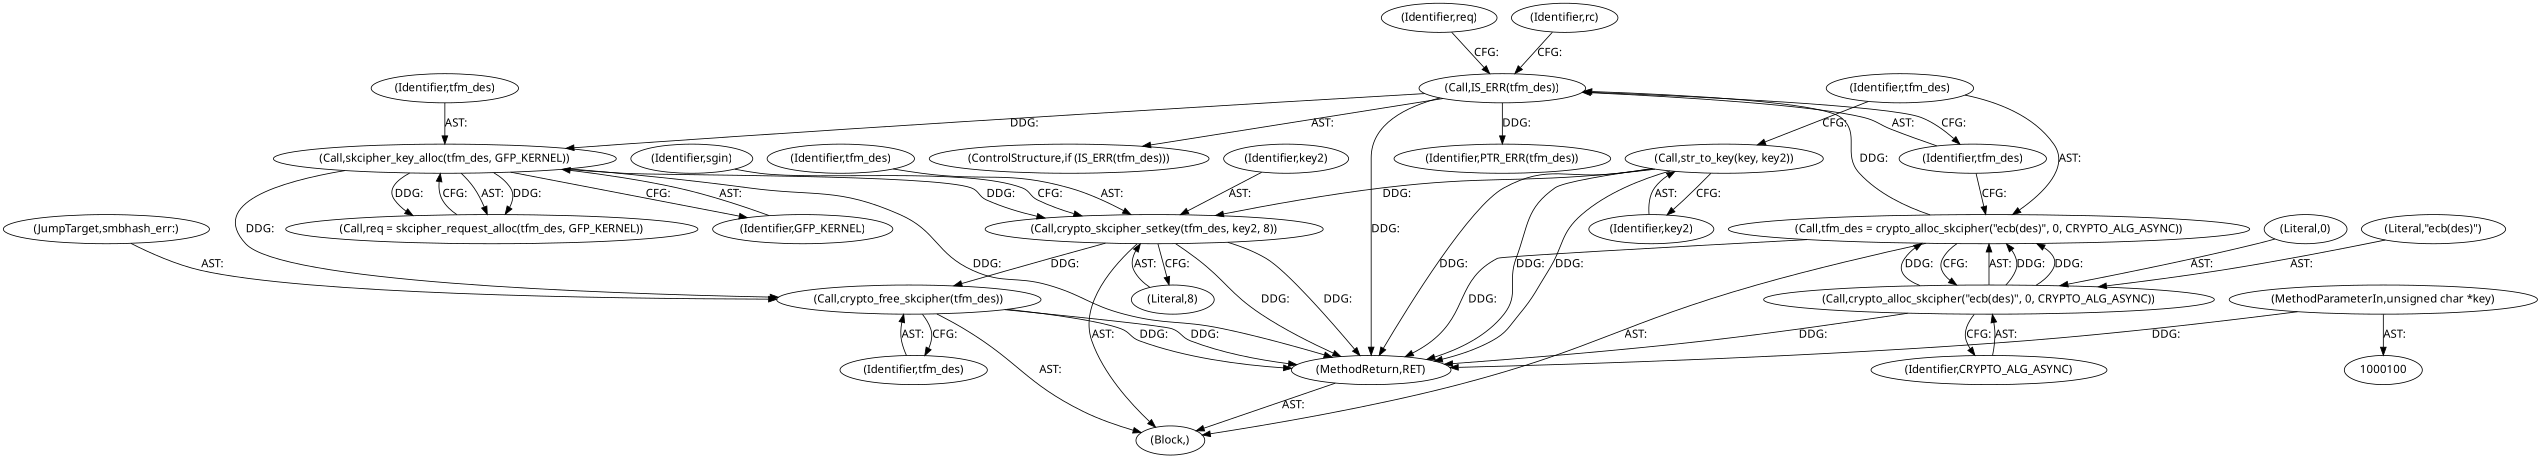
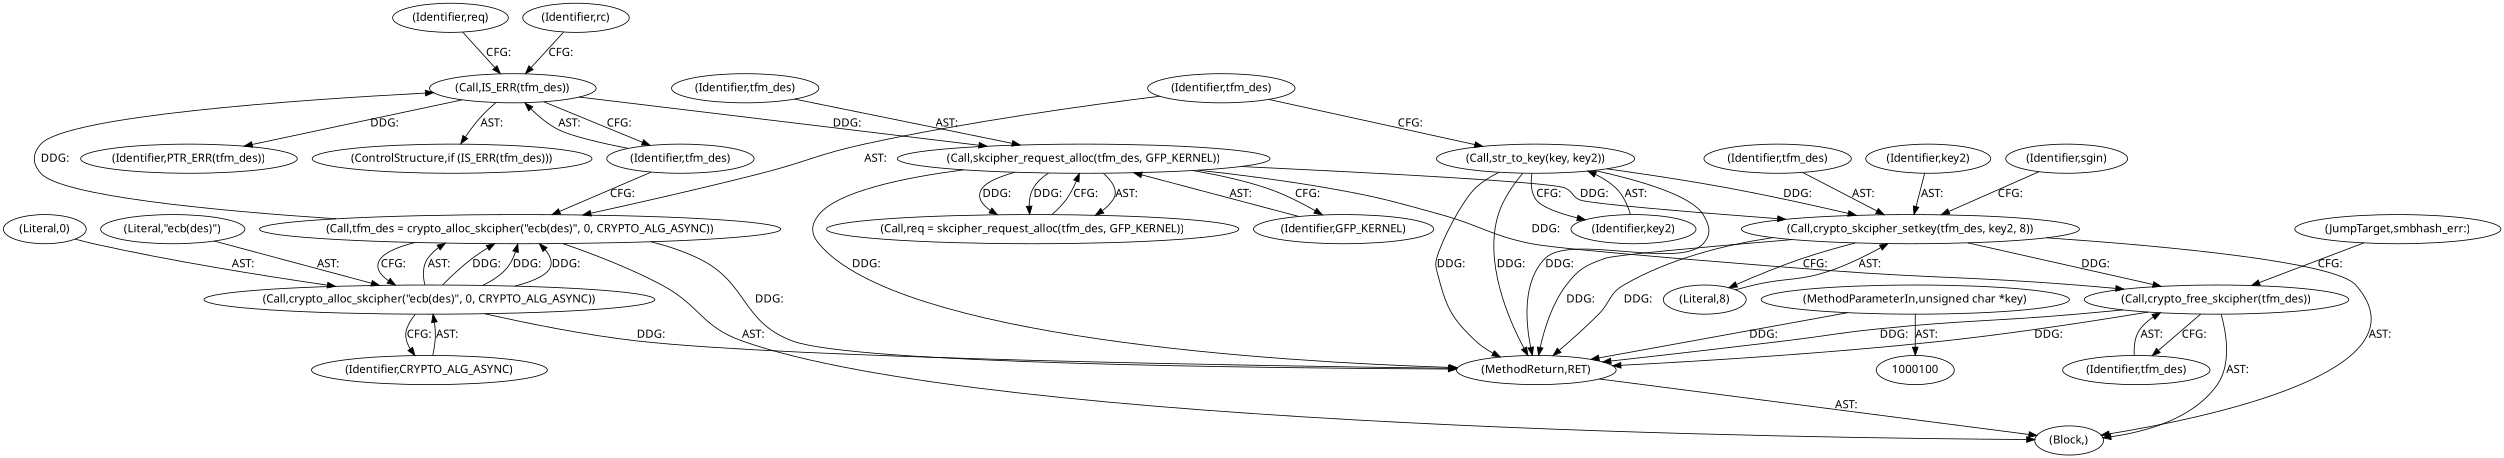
node "(Call,skcipher_key_alloc(tfm_des, GFP_KERNEL))": label "(Call,skcipher_key_alloc(tfm_des, GFP_KERNEL))" -> "(Call,skcipher_request_alloc(tfm_des, GFP_KERNEL))"
edge "(Call,IS_ERR(tfm_des))" -> "(MethodReturn,RET)": removed, label "DDG:"
edge "(JumpTarget,smbhash_err:)" -> "(Call,crypto_free_skcipher(tfm_des))": label "AST: " -> "CFG: "
